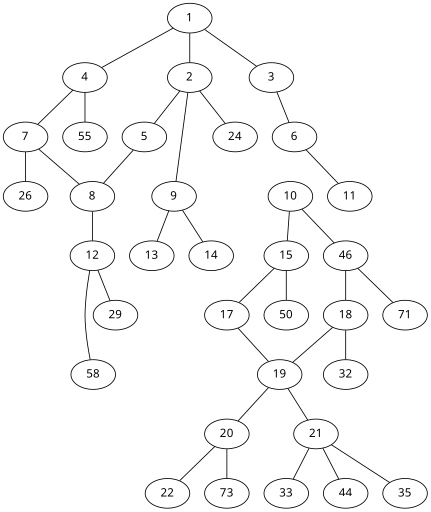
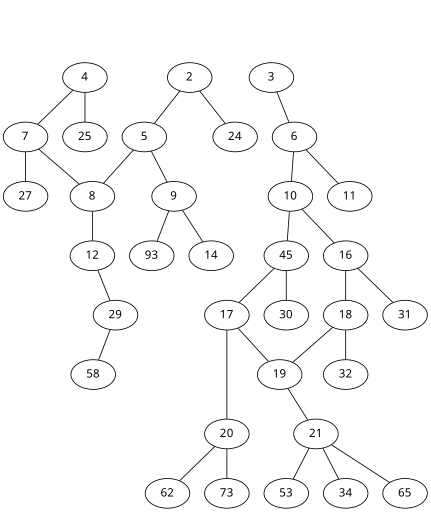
node "1": removed
node "55": label "55" -> "25"
edge "2" -- "9": now "5" -- "9"
edge "6" -- "10": added
node "26": label "26" -> "27"
node "13": label "13" -> "93"
node "15": label "15" -> "45"
node "46": label "46" -> "16"
edge "12" -- "58": now "29" -- "58"
node "50": label "50" -> "30"
node "71": label "71" -> "31"
edge "19" -- "20": now "17" -- "20"
node "22": label "22" -> "62"
node "33": label "33" -> "53"
node "44": label "44" -> "34"
node "35": label "35" -> "65"
